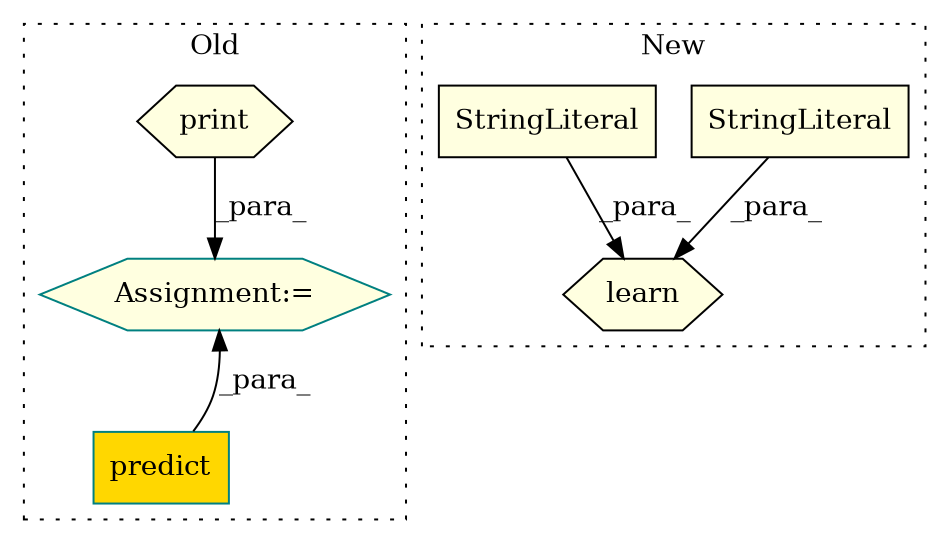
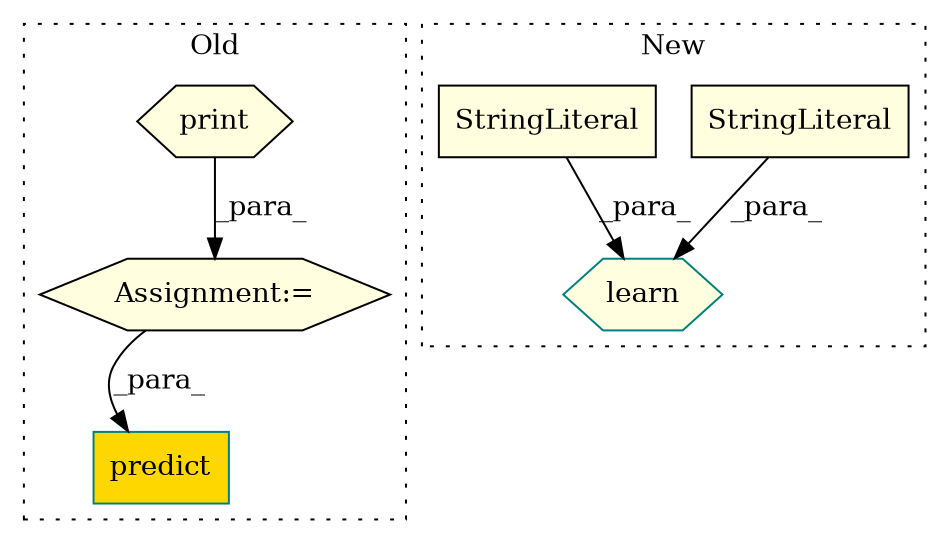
node "Assignment:=": color teal -> black
node "learn": color black -> teal
edge "predict" -> "Assignment:=": reversed
